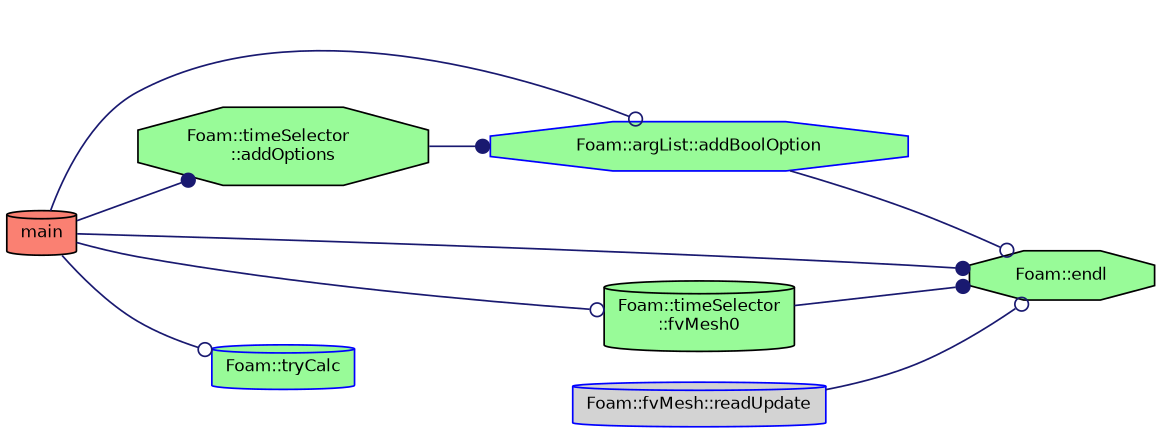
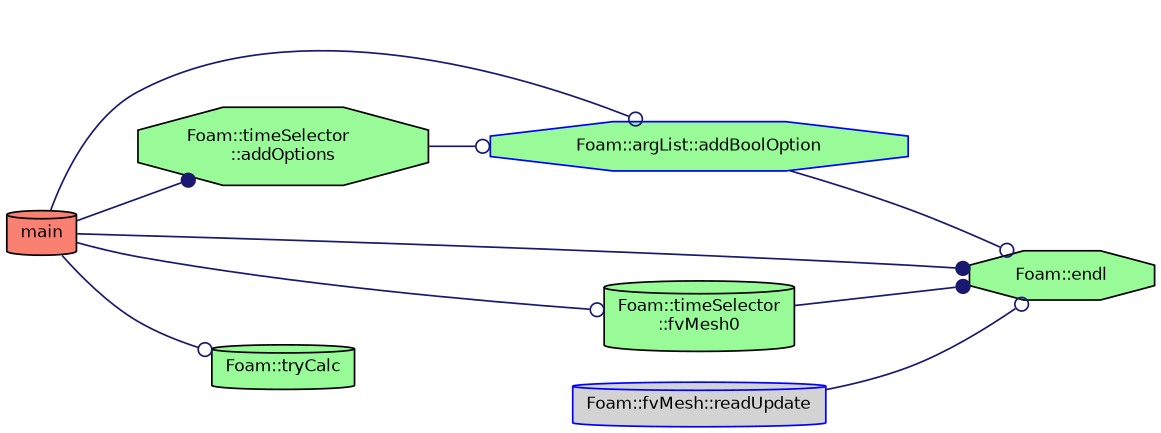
edge "Foam::timeSelector ::addOptions" -> "Foam::argList::addBoolOption": arrowhead dot -> odot
node "Foam::tryCalc": color blue -> black
